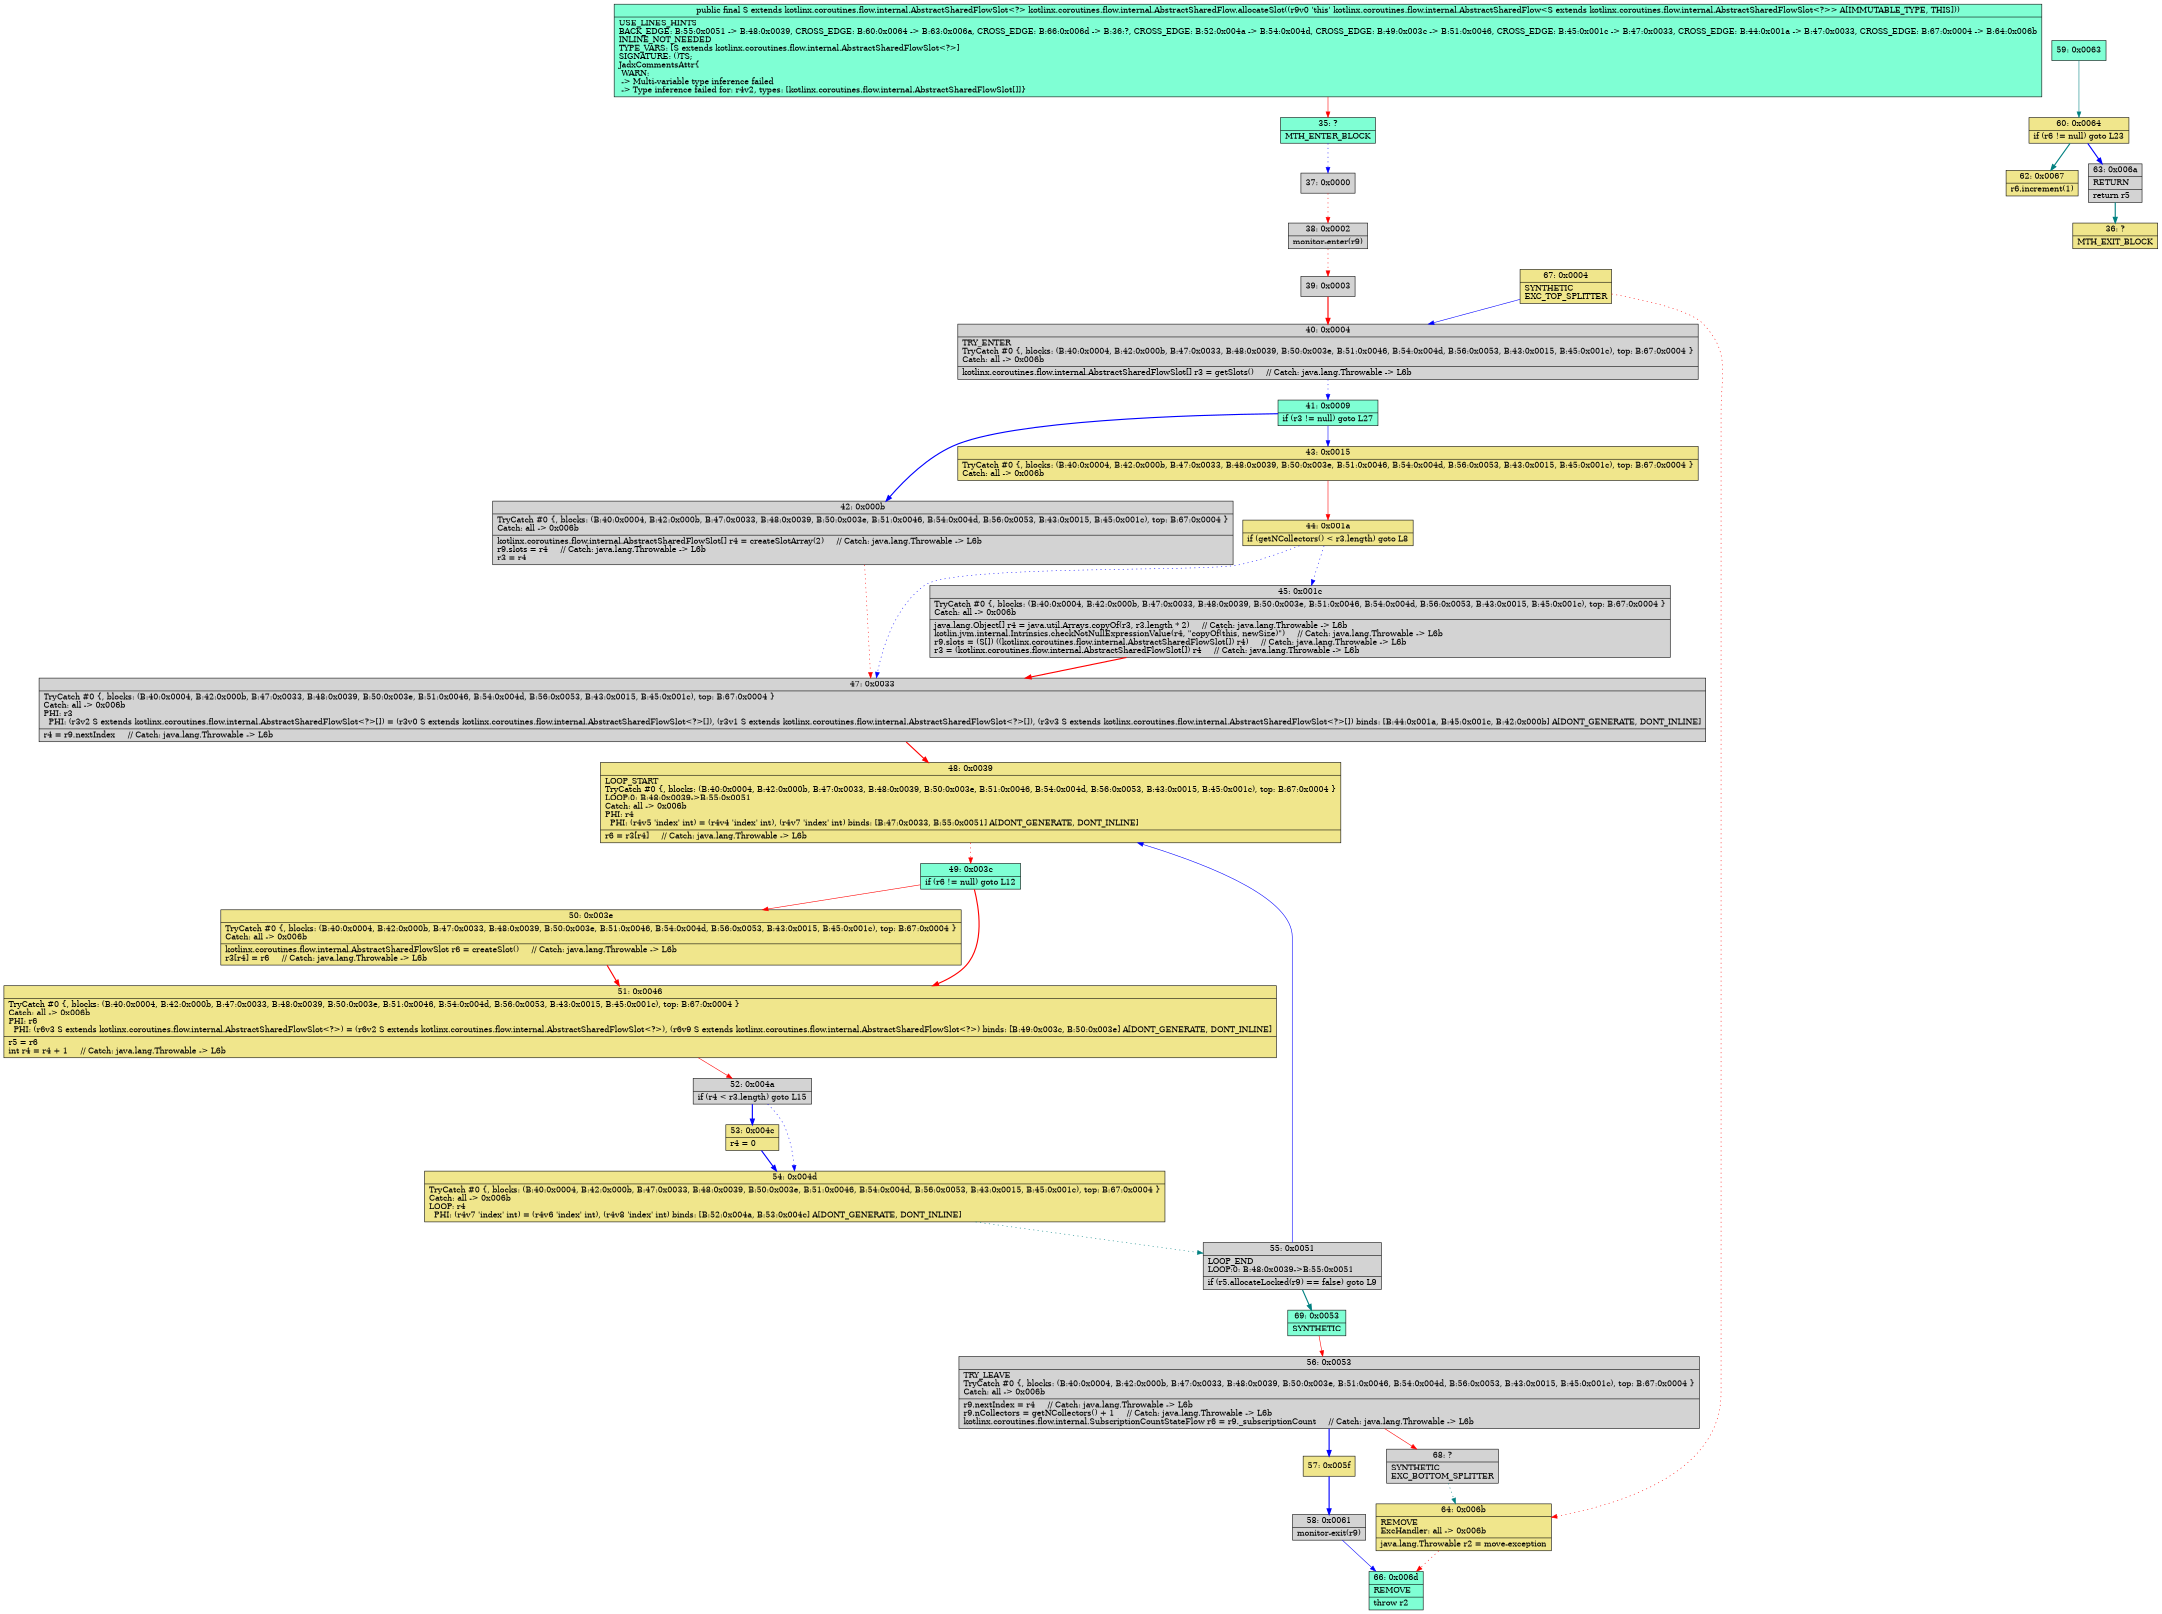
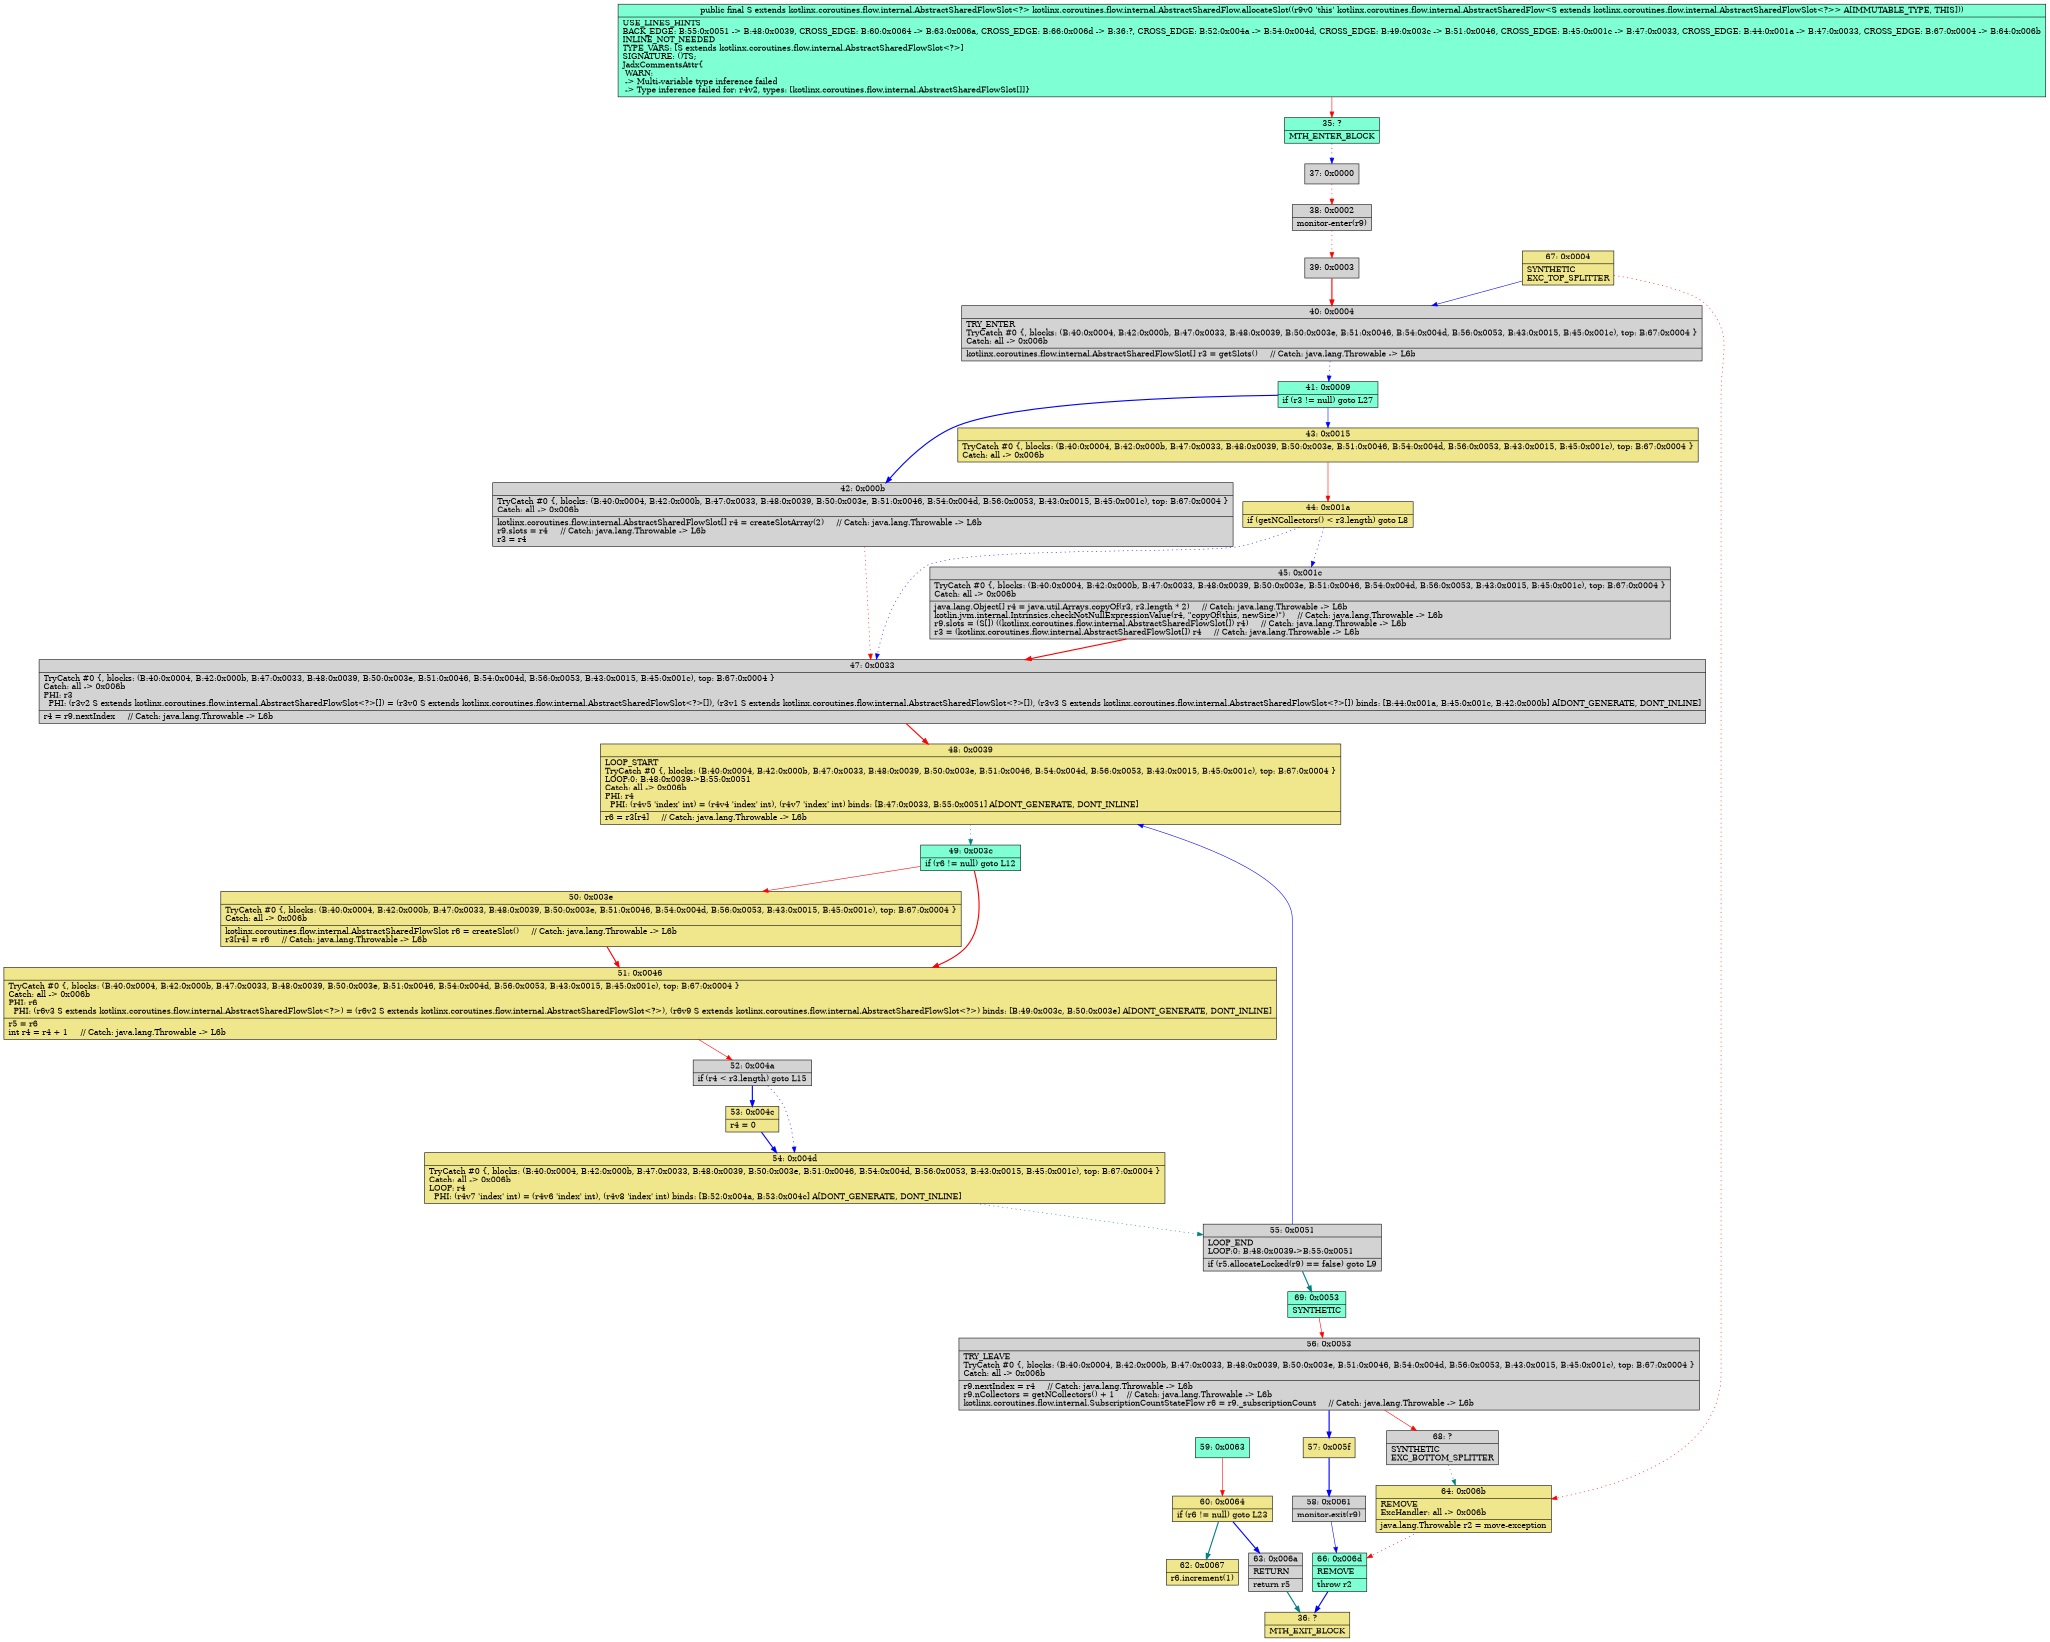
edge "59: 0x0063" -> "60: 0x0064": color teal -> red
edge "48: 0x0039" -> "49: 0x003c": color red -> teal
edge "66: 0x006d" -> "36: ?": added
